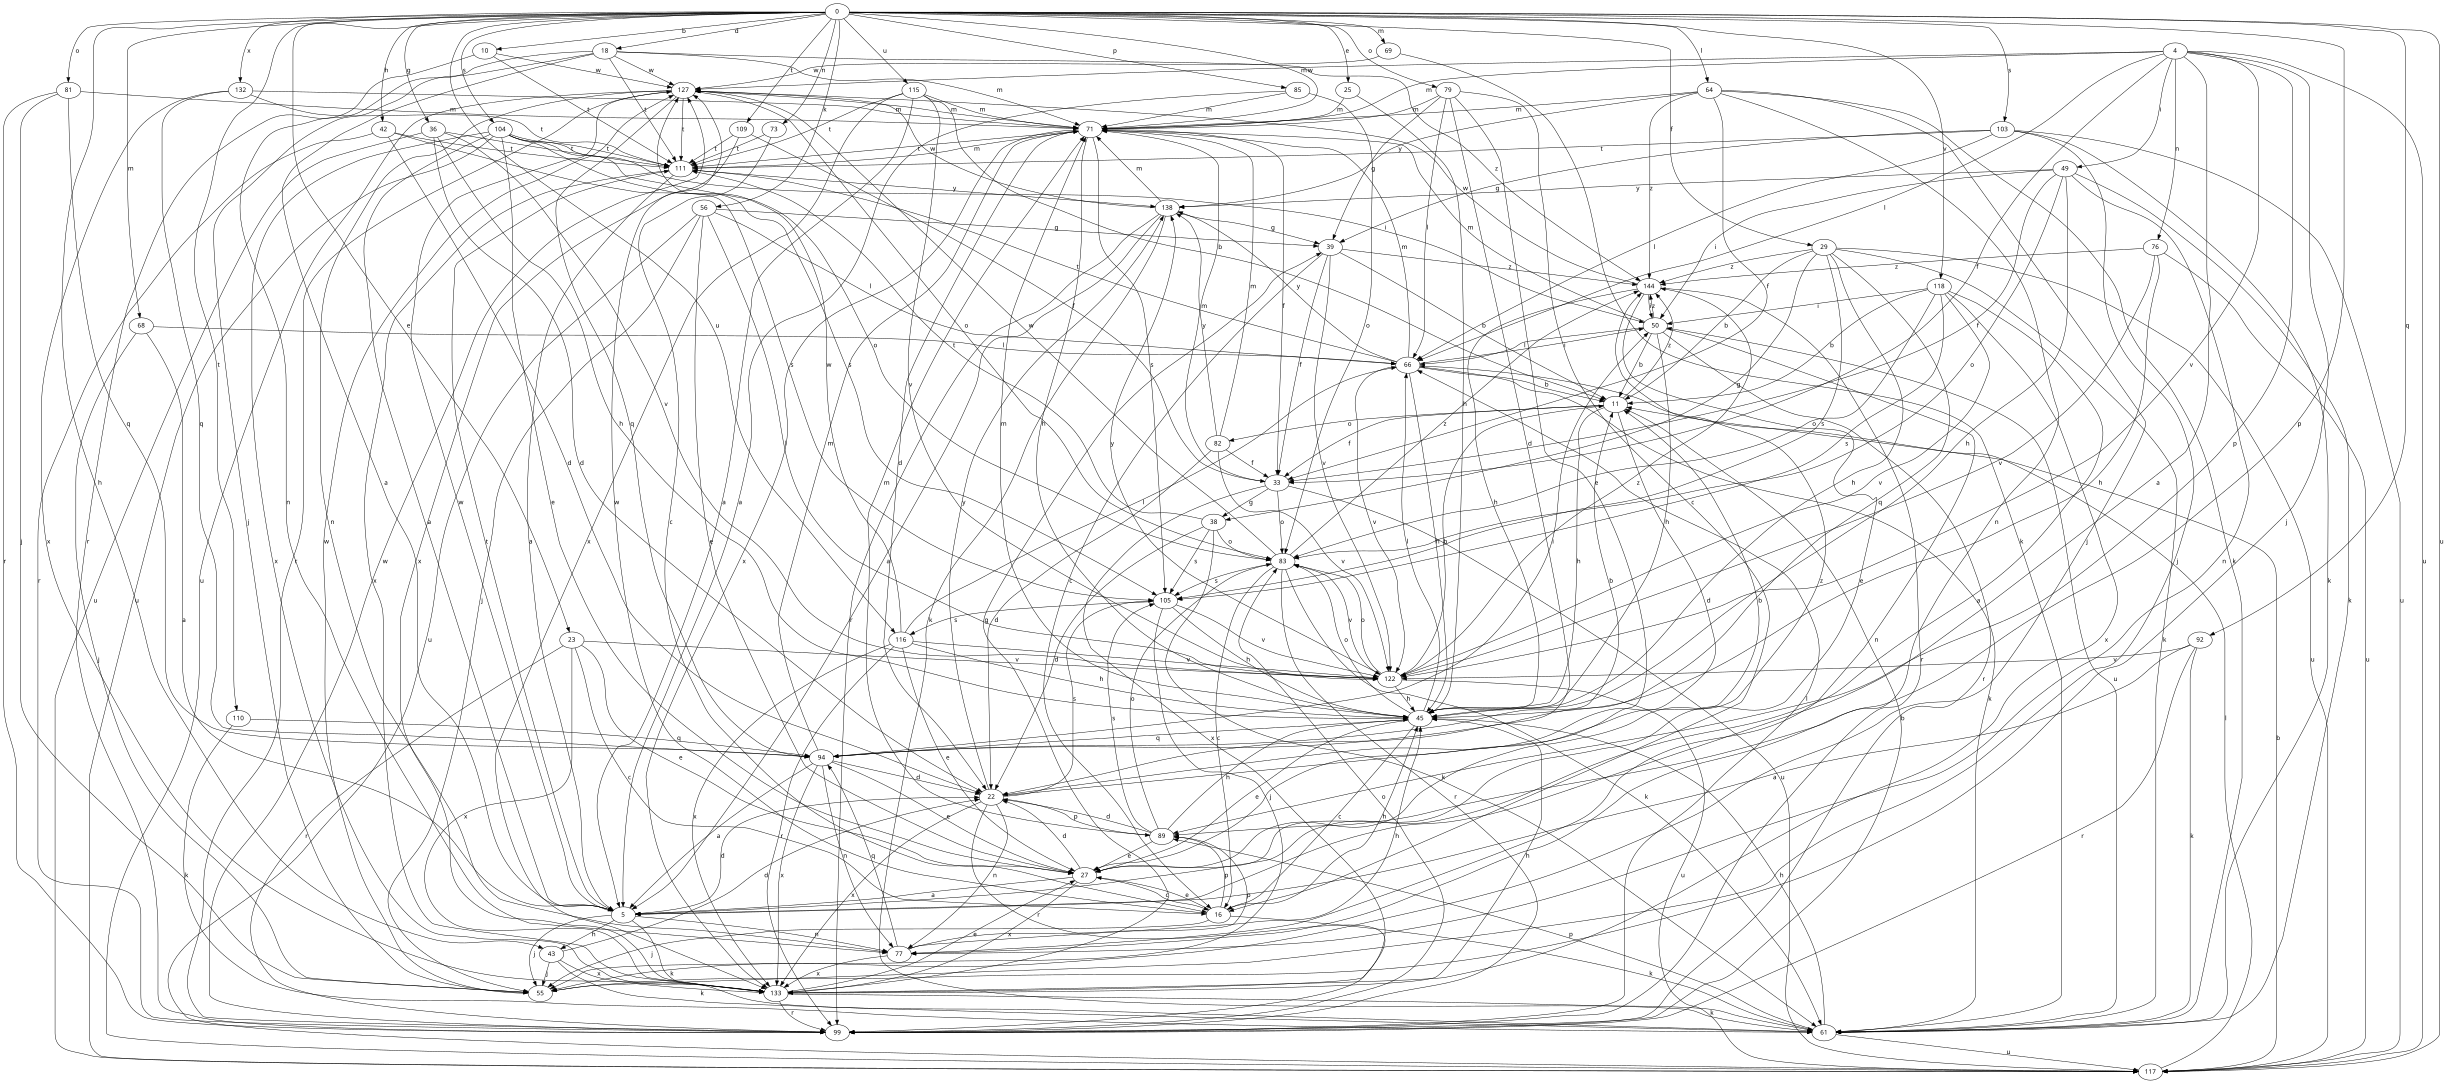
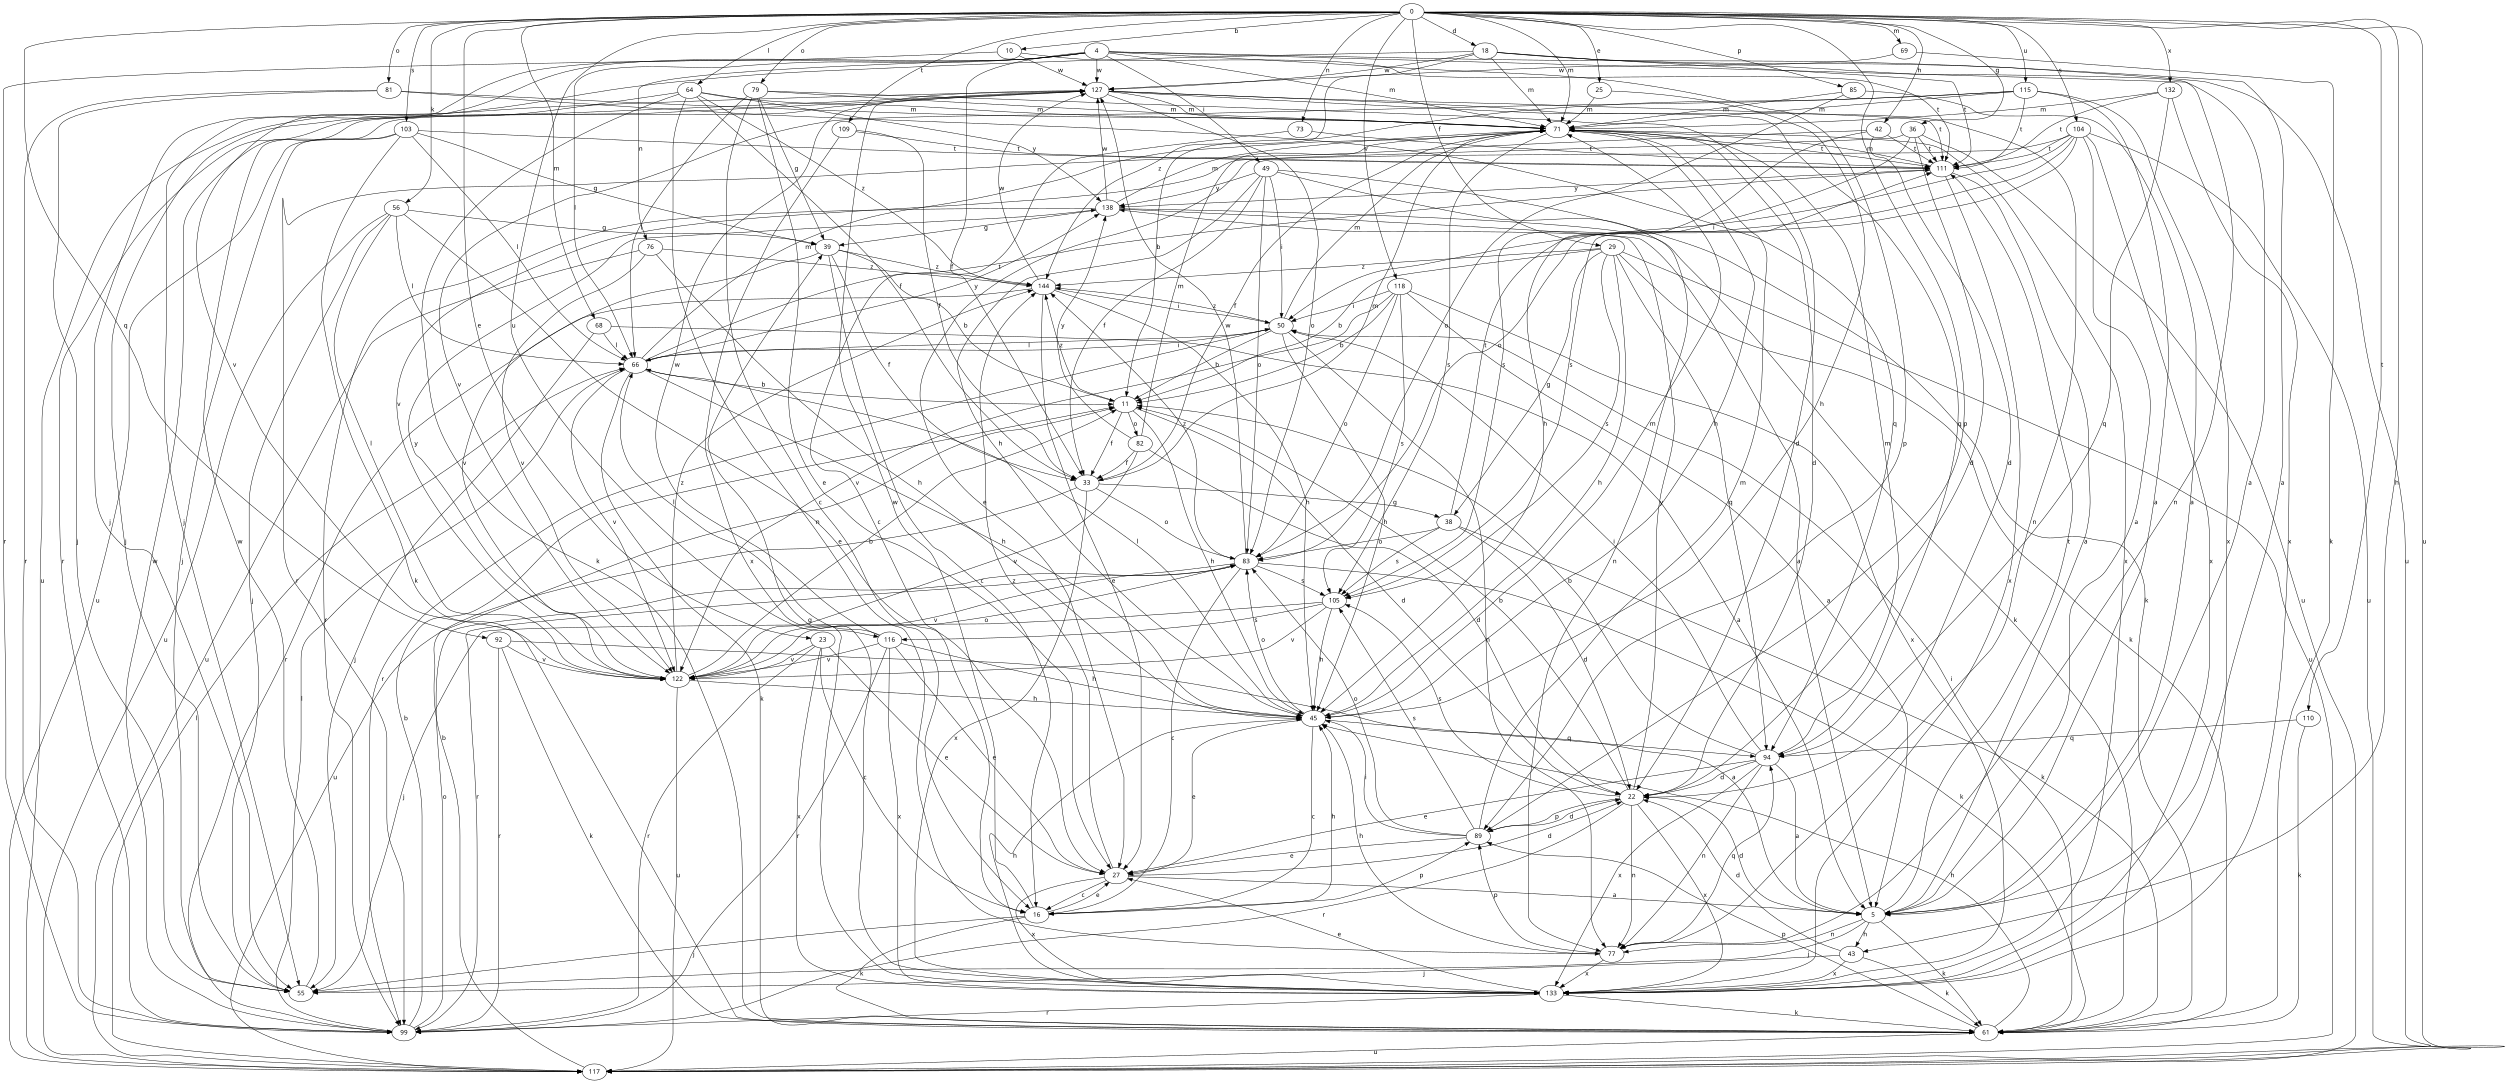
edge "5" -> "127": removed, label "w"
edge "61" -> "50": label "u" -> "i"
edge "89" -> "45": label "h" -> "i"
